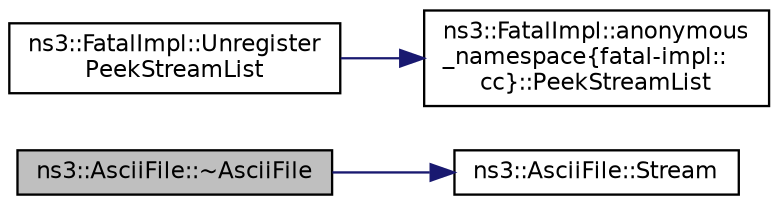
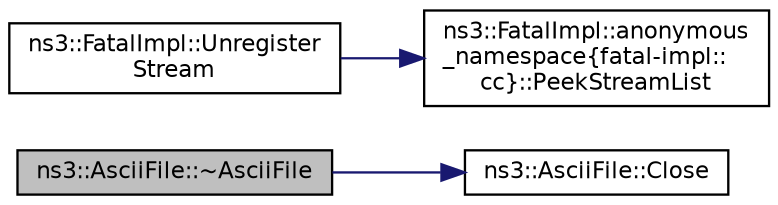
node "ns3::FatalImpl::Unregister PeekStreamList": label "ns3::FatalImpl::Unregister PeekStreamList" -> "ns3::FatalImpl::Unregister Stream"
node "ns3::AsciiFile::Stream": label "ns3::AsciiFile::Stream" -> "ns3::AsciiFile::Close"
